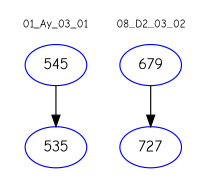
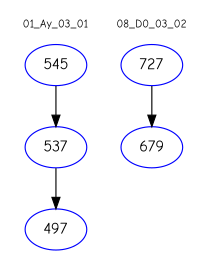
cluster "08_D2_03_02": label "08_D2_03_02" -> "08_D0_03_02"
edge "679" -> "727": reversed
node "535": label "535" -> "537"
node "497": added
